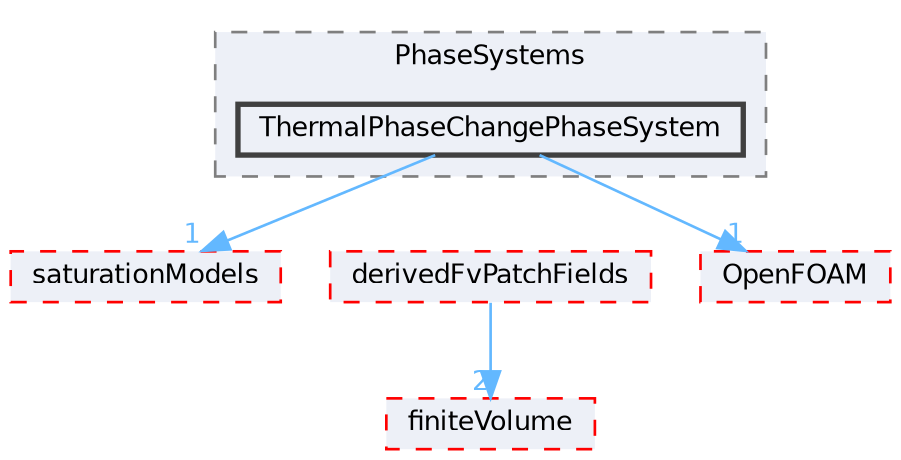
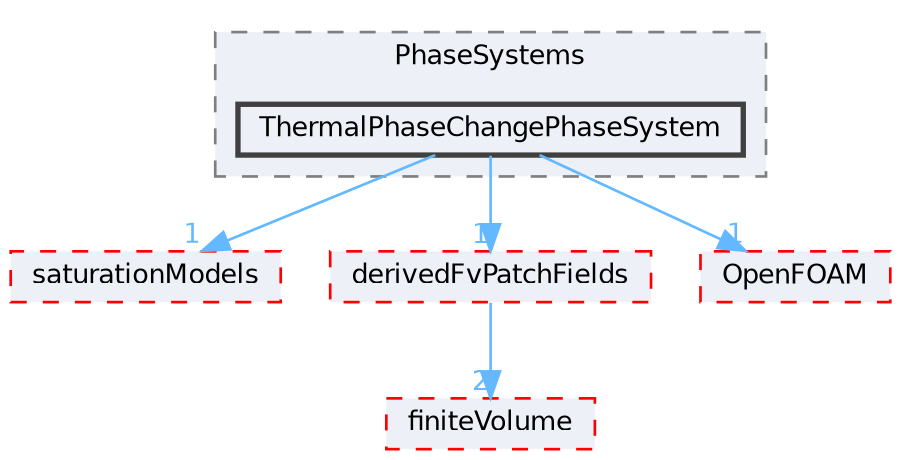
edge "ThermalPhaseChangePhaseSystem" -> "derivedFvPatchFields": added
